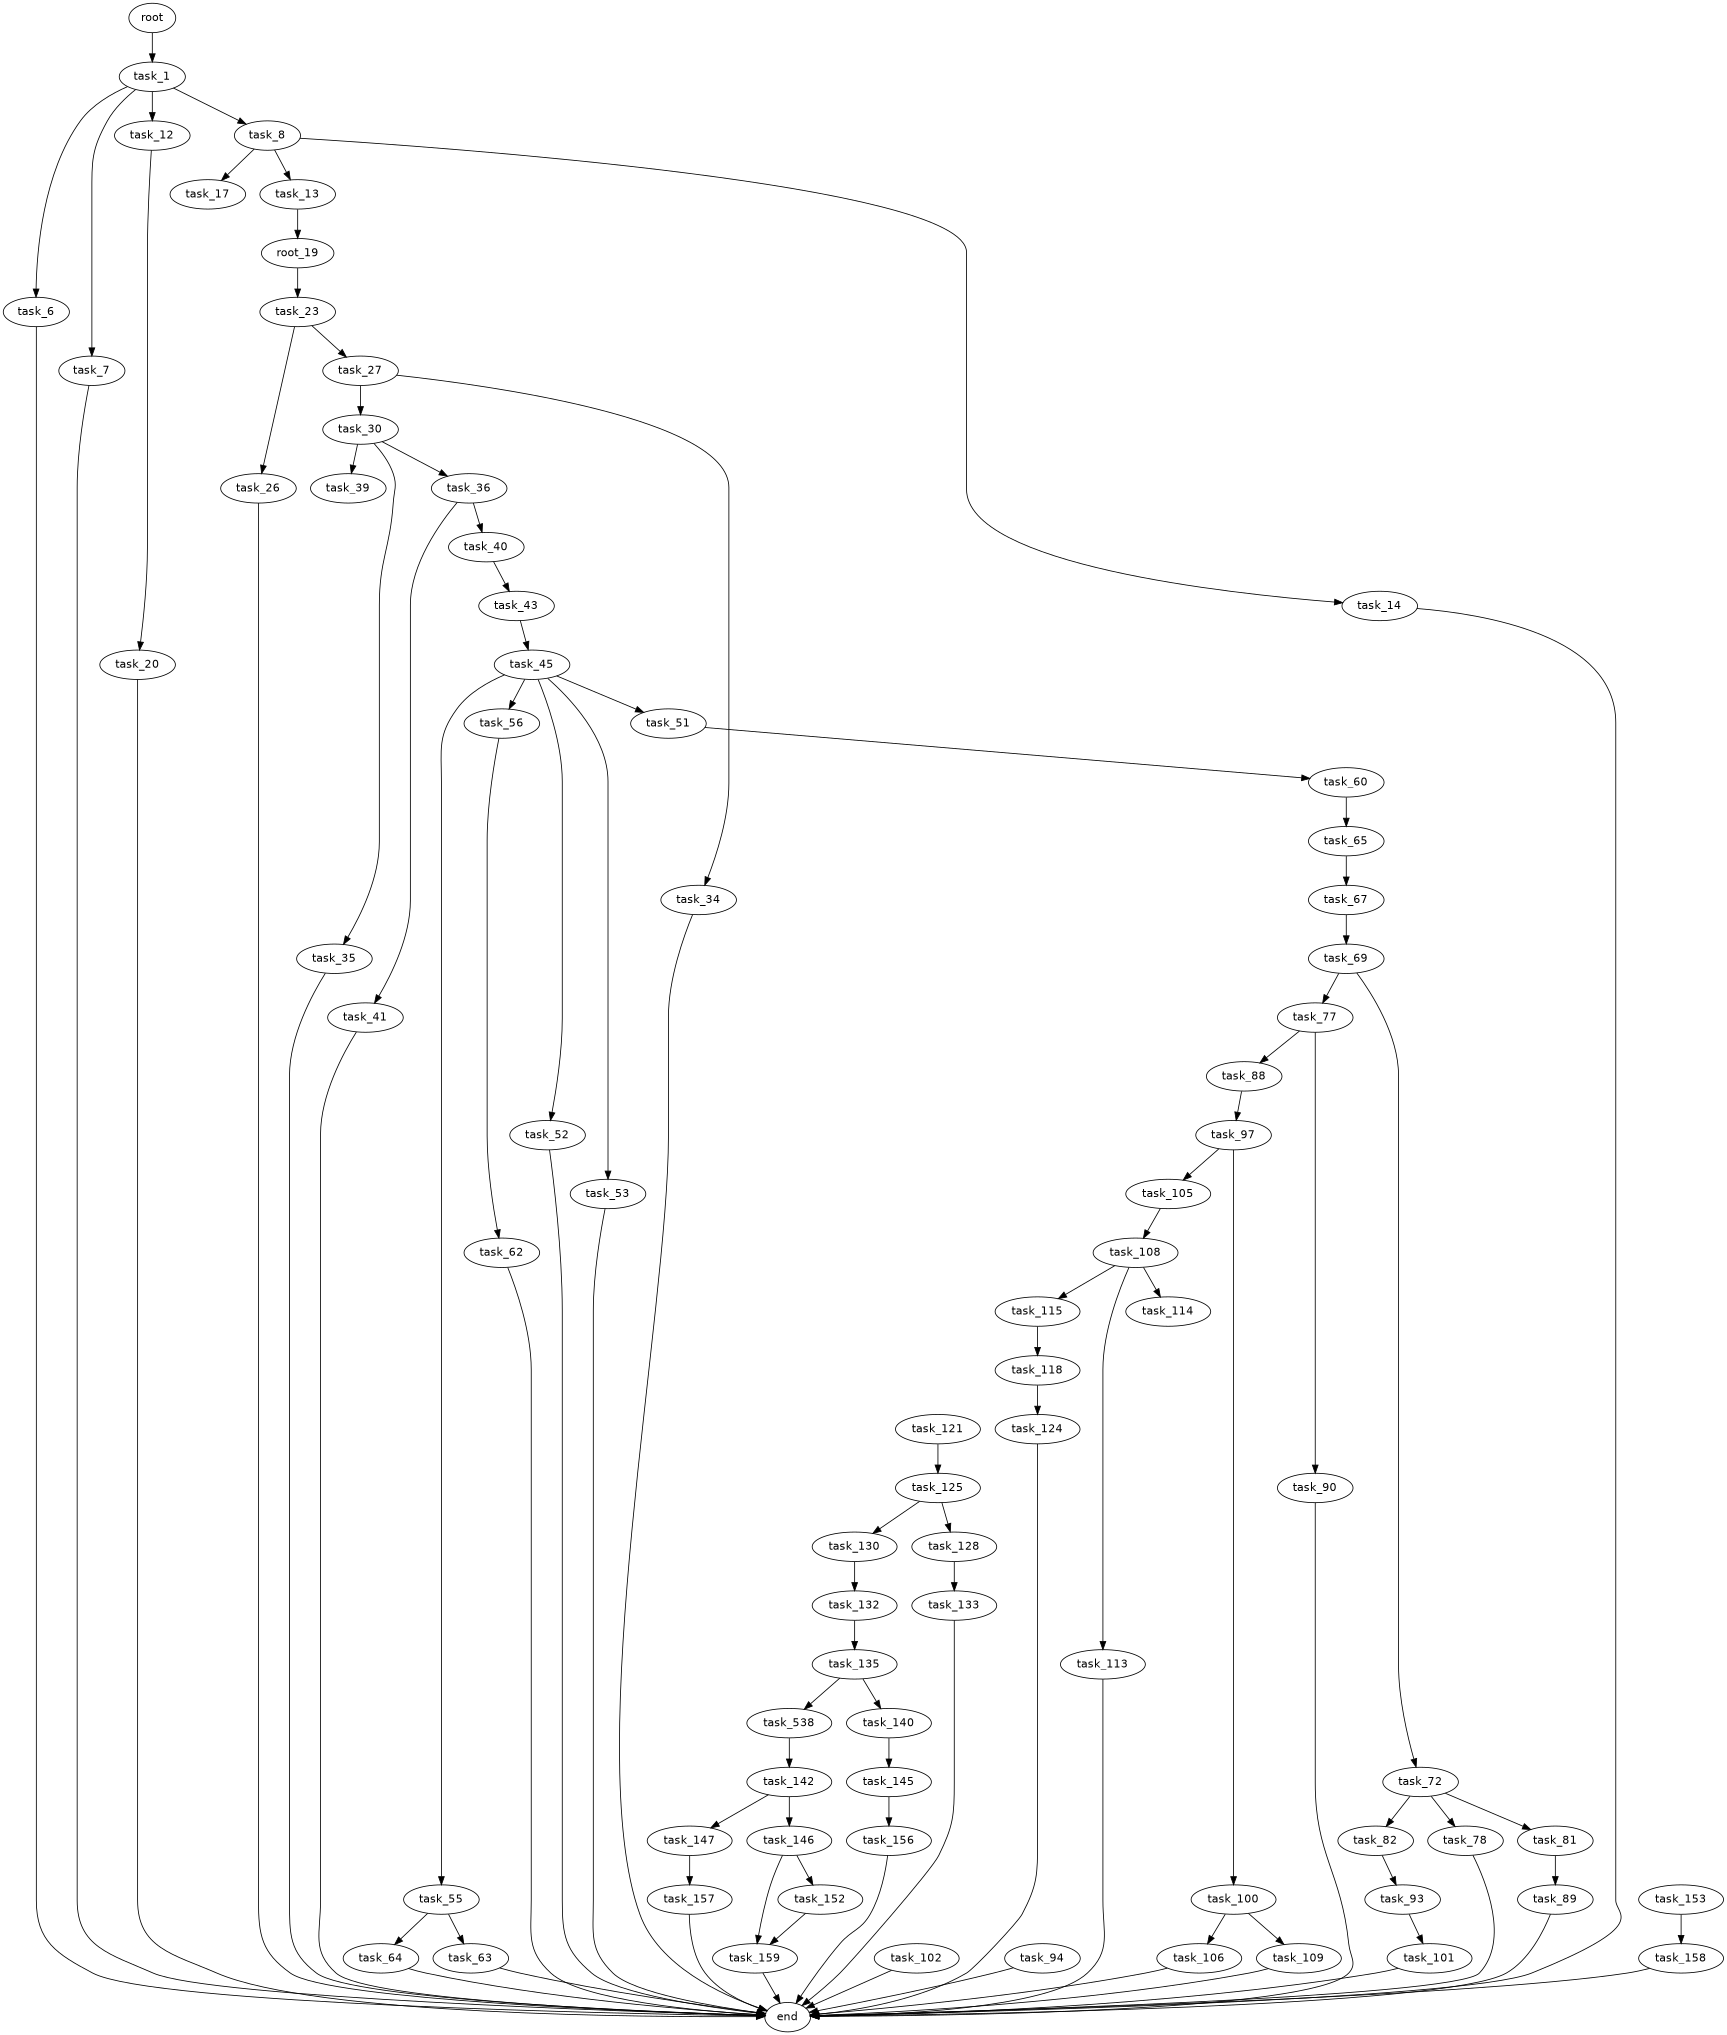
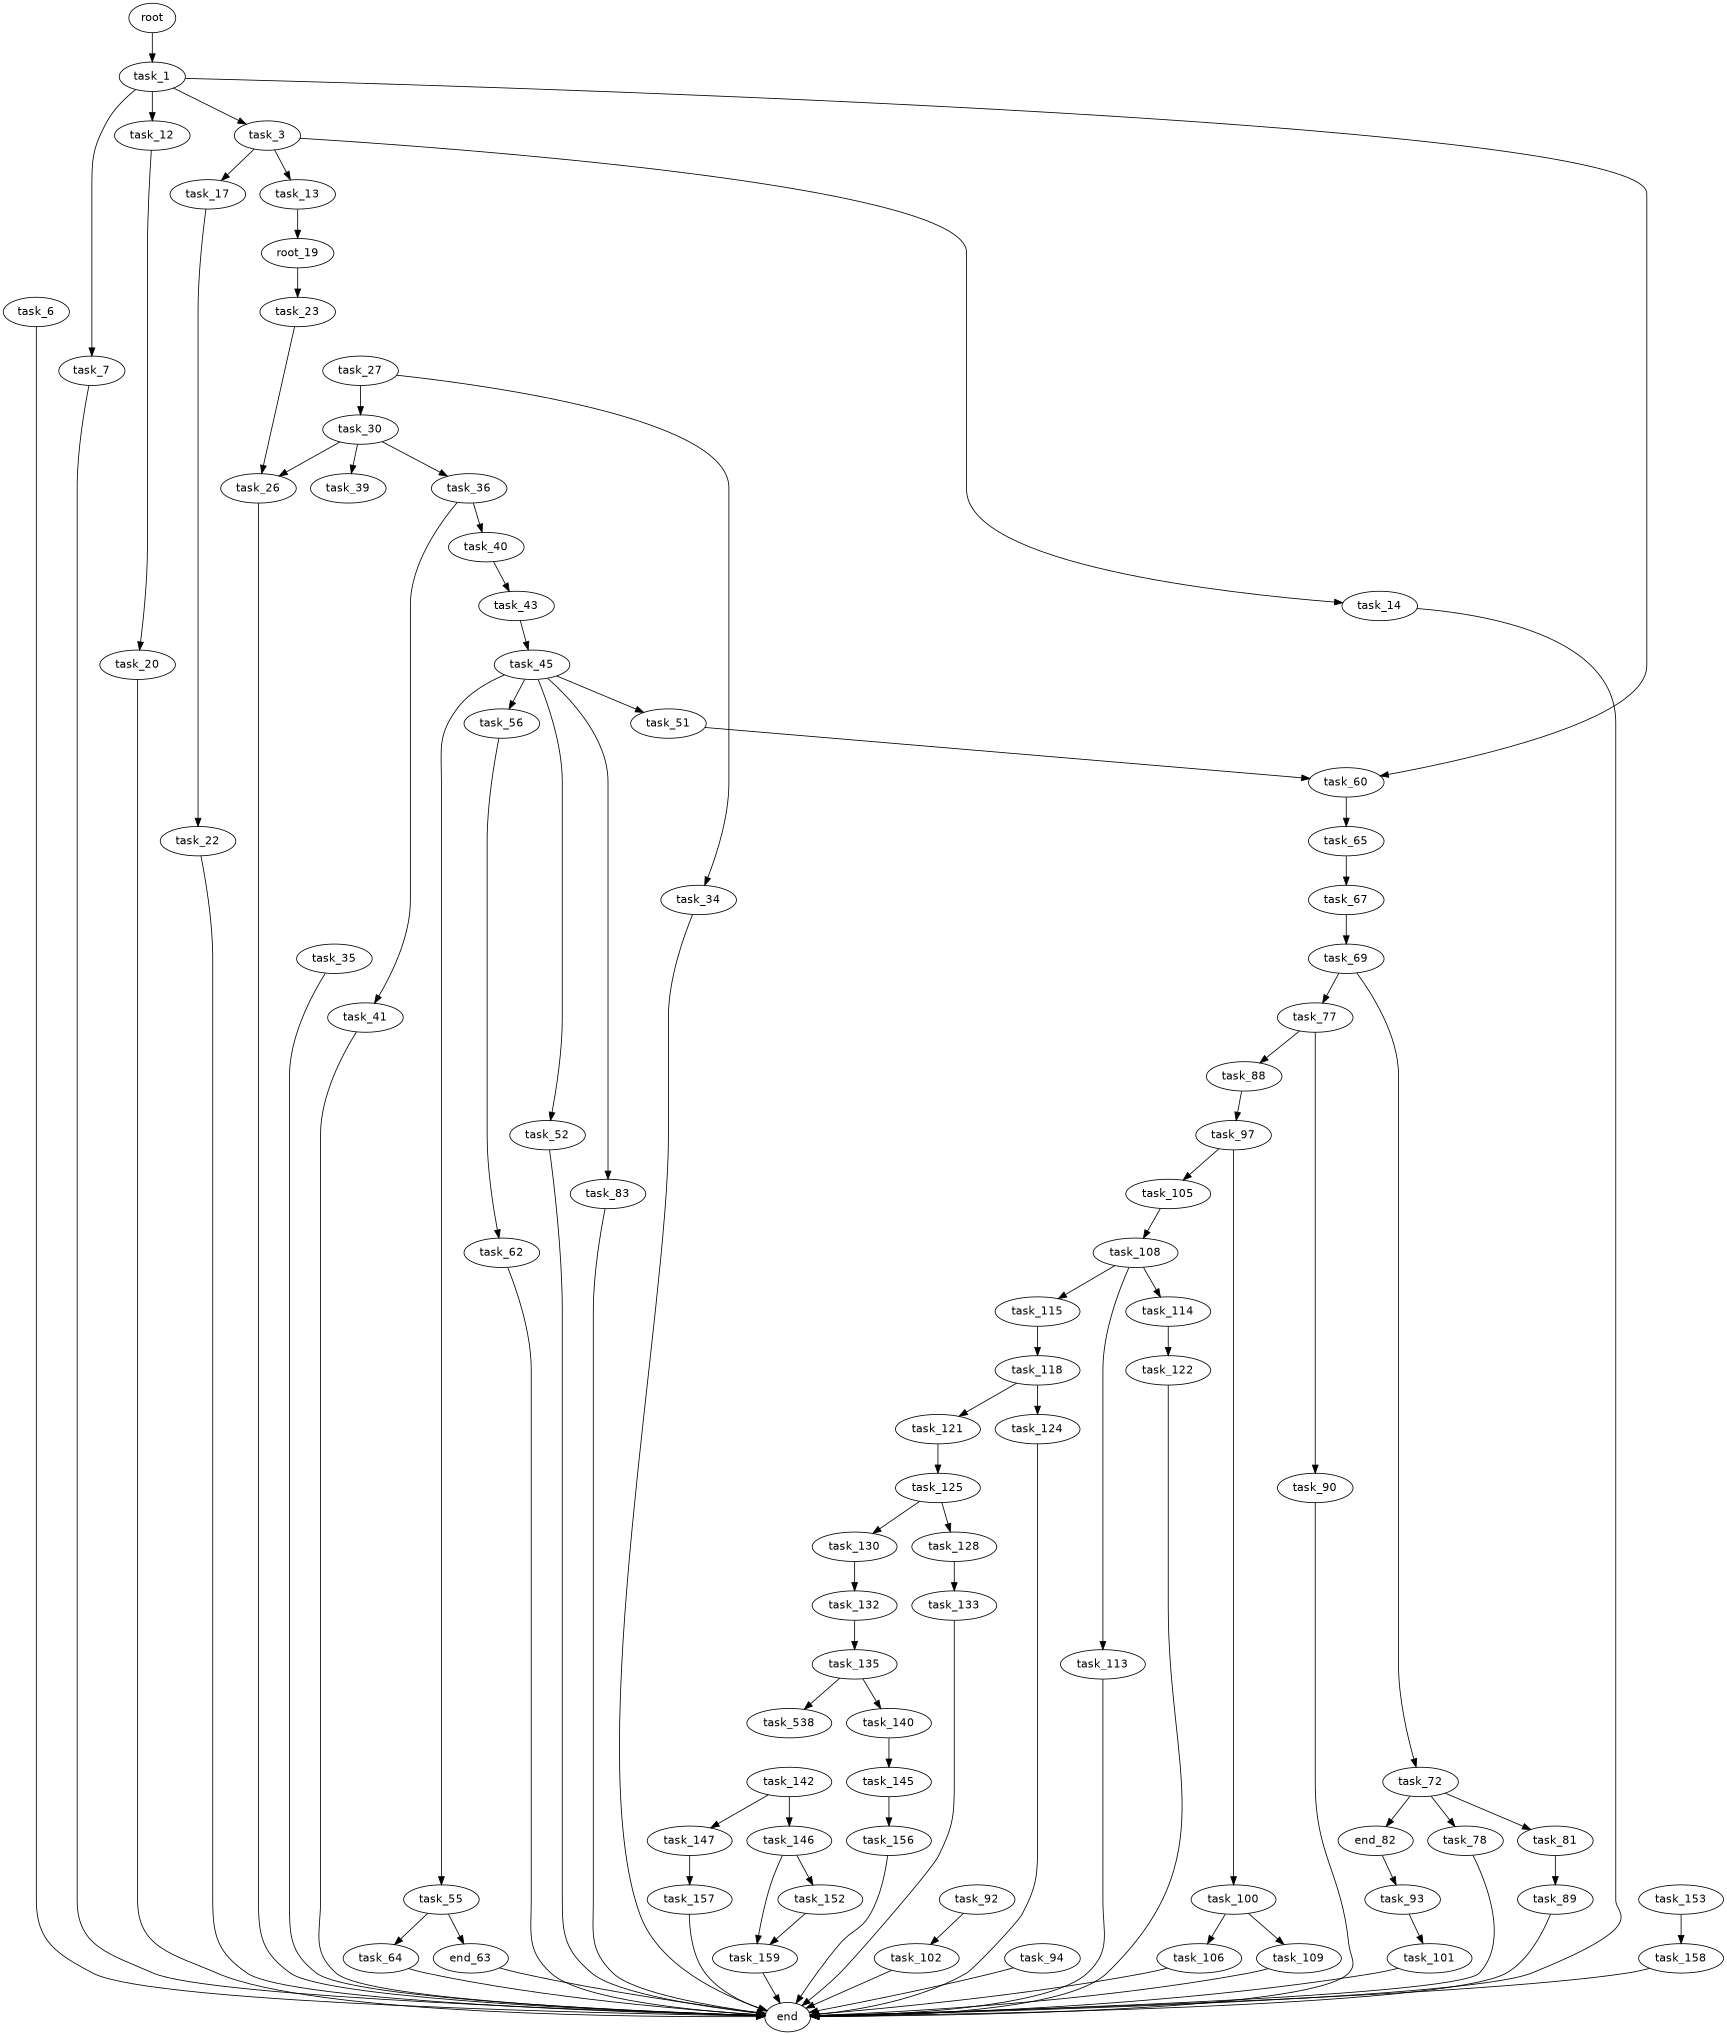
node "task_8": label "task_8" -> "task_3"
edge "task_1" -> "task_6": now "task_1" -> "task_60"
edge "task_23" -> "task_27": removed
edge "task_30" -> "task_35": now "task_30" -> "task_26"
node "task_22": added
node "task_53": label "task_53" -> "task_83"
node "task_122": added
edge "task_118" -> "task_121": added
edge "task_538" -> "task_142": removed
node "task_82": label "task_82" -> "end_82"
node "task_92": added
node "task_63": label "task_63" -> "end_63"
